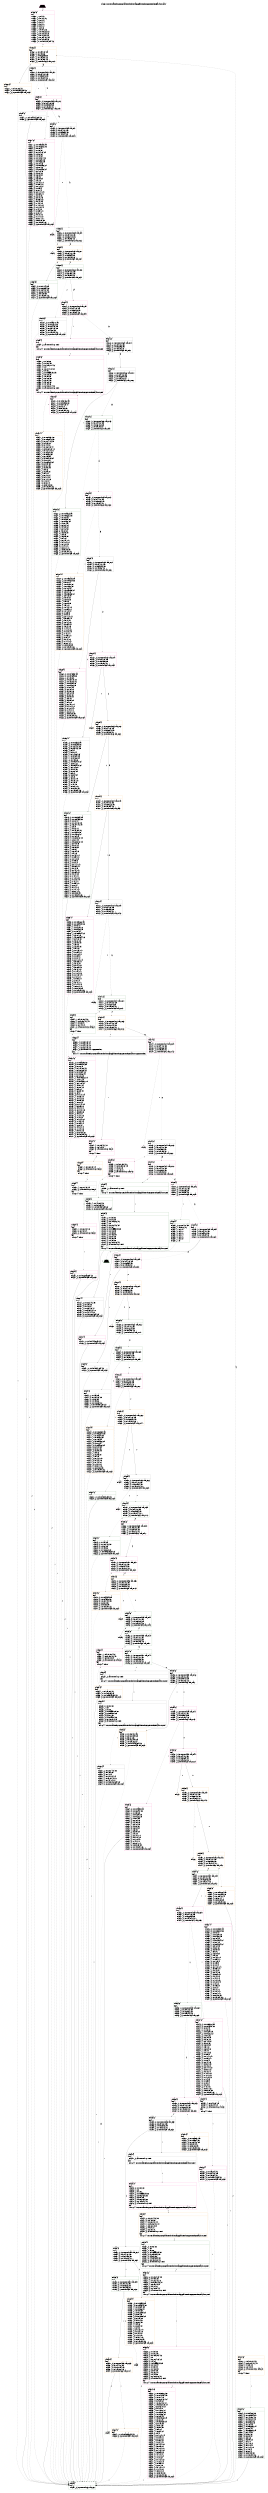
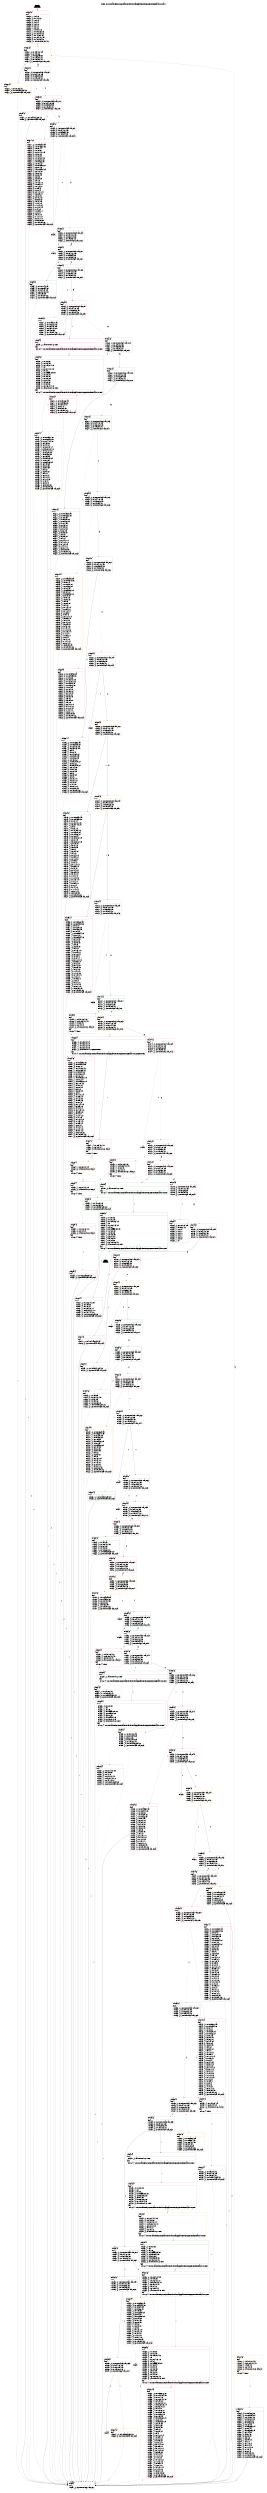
edge "0x402fc3 [34]" -> "0x403afa [5]": label " 25" -> " 1"
